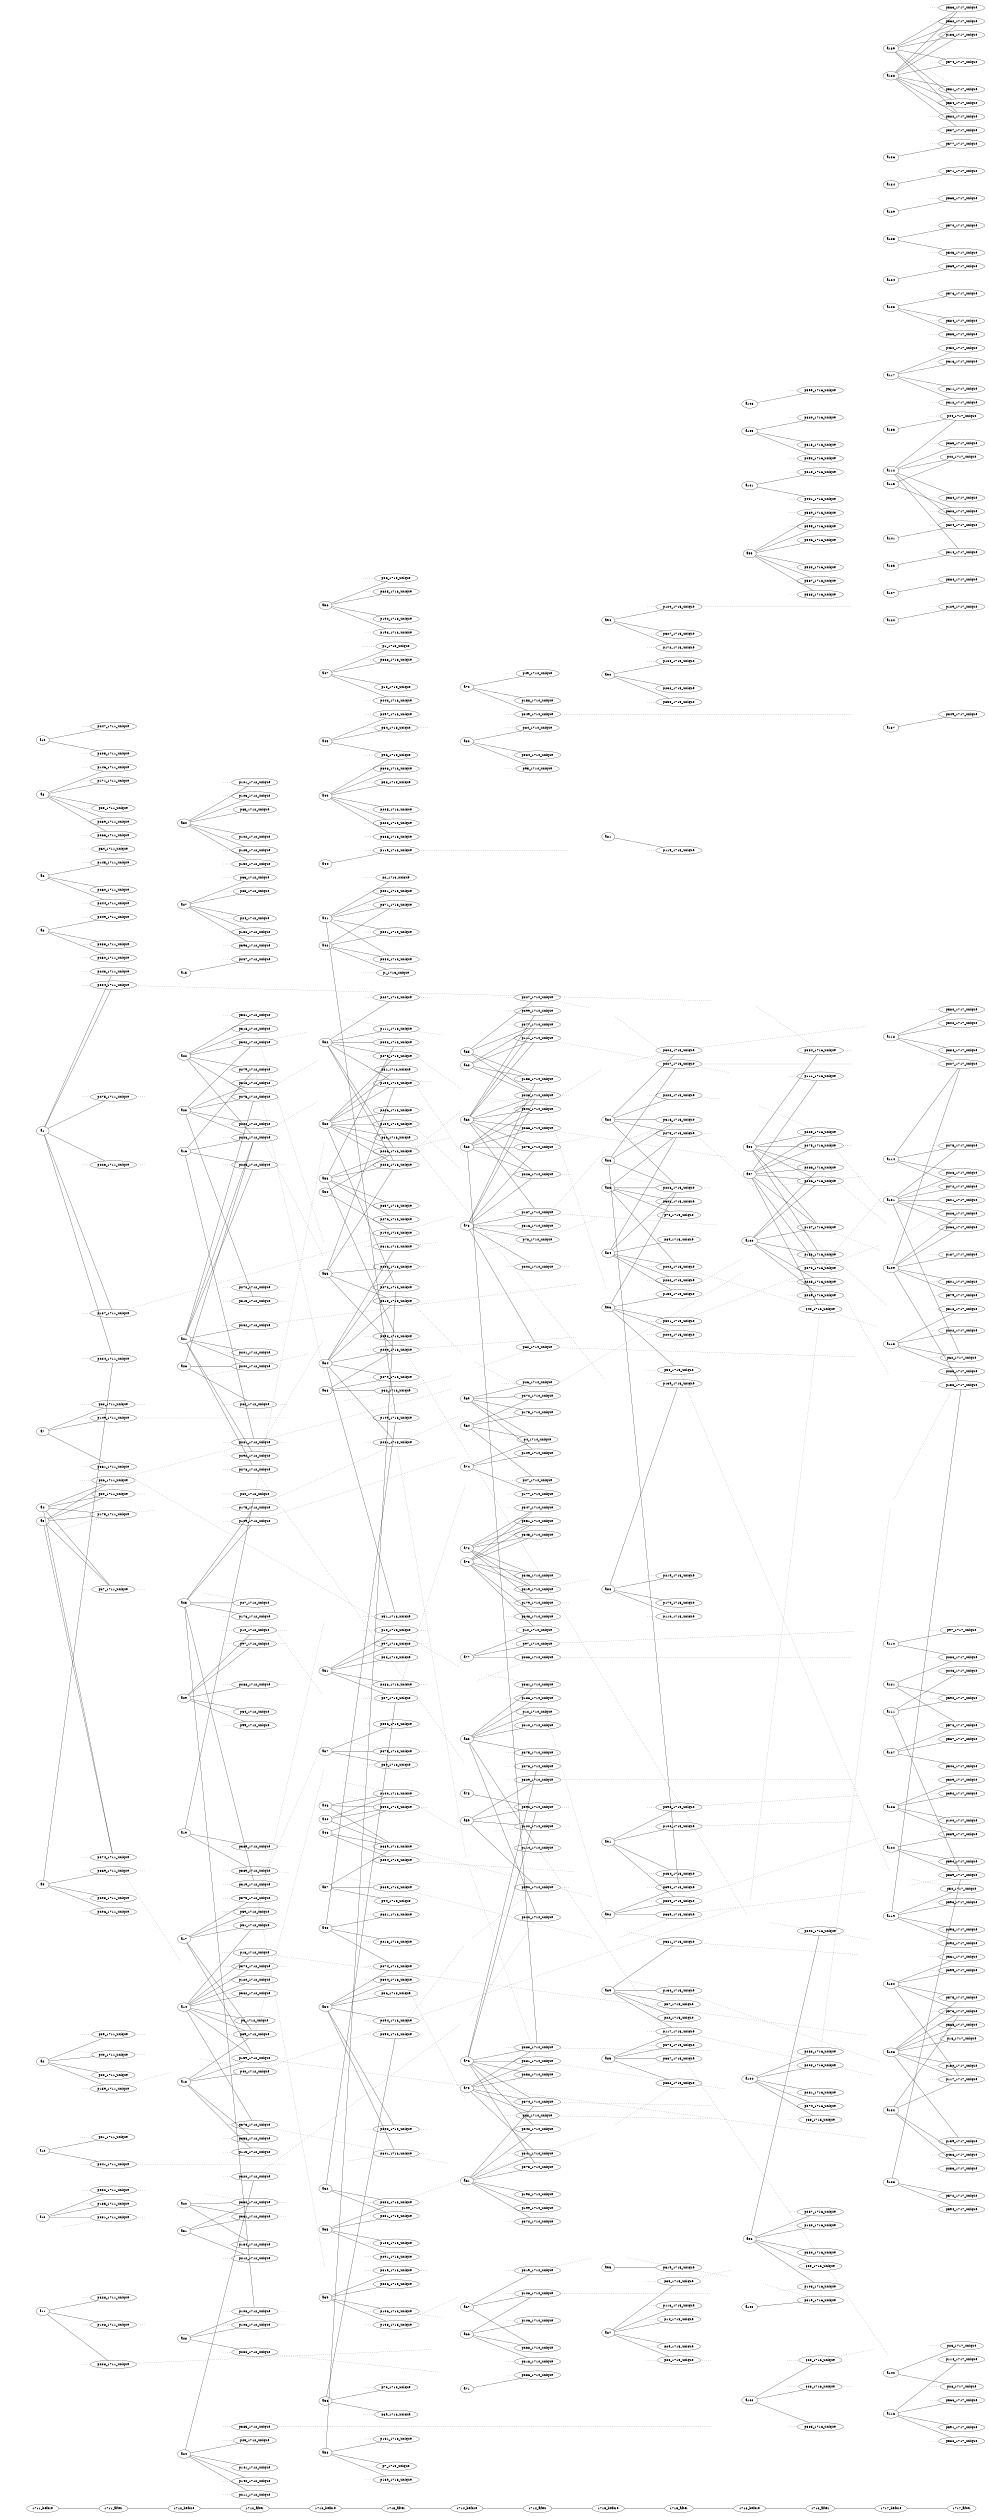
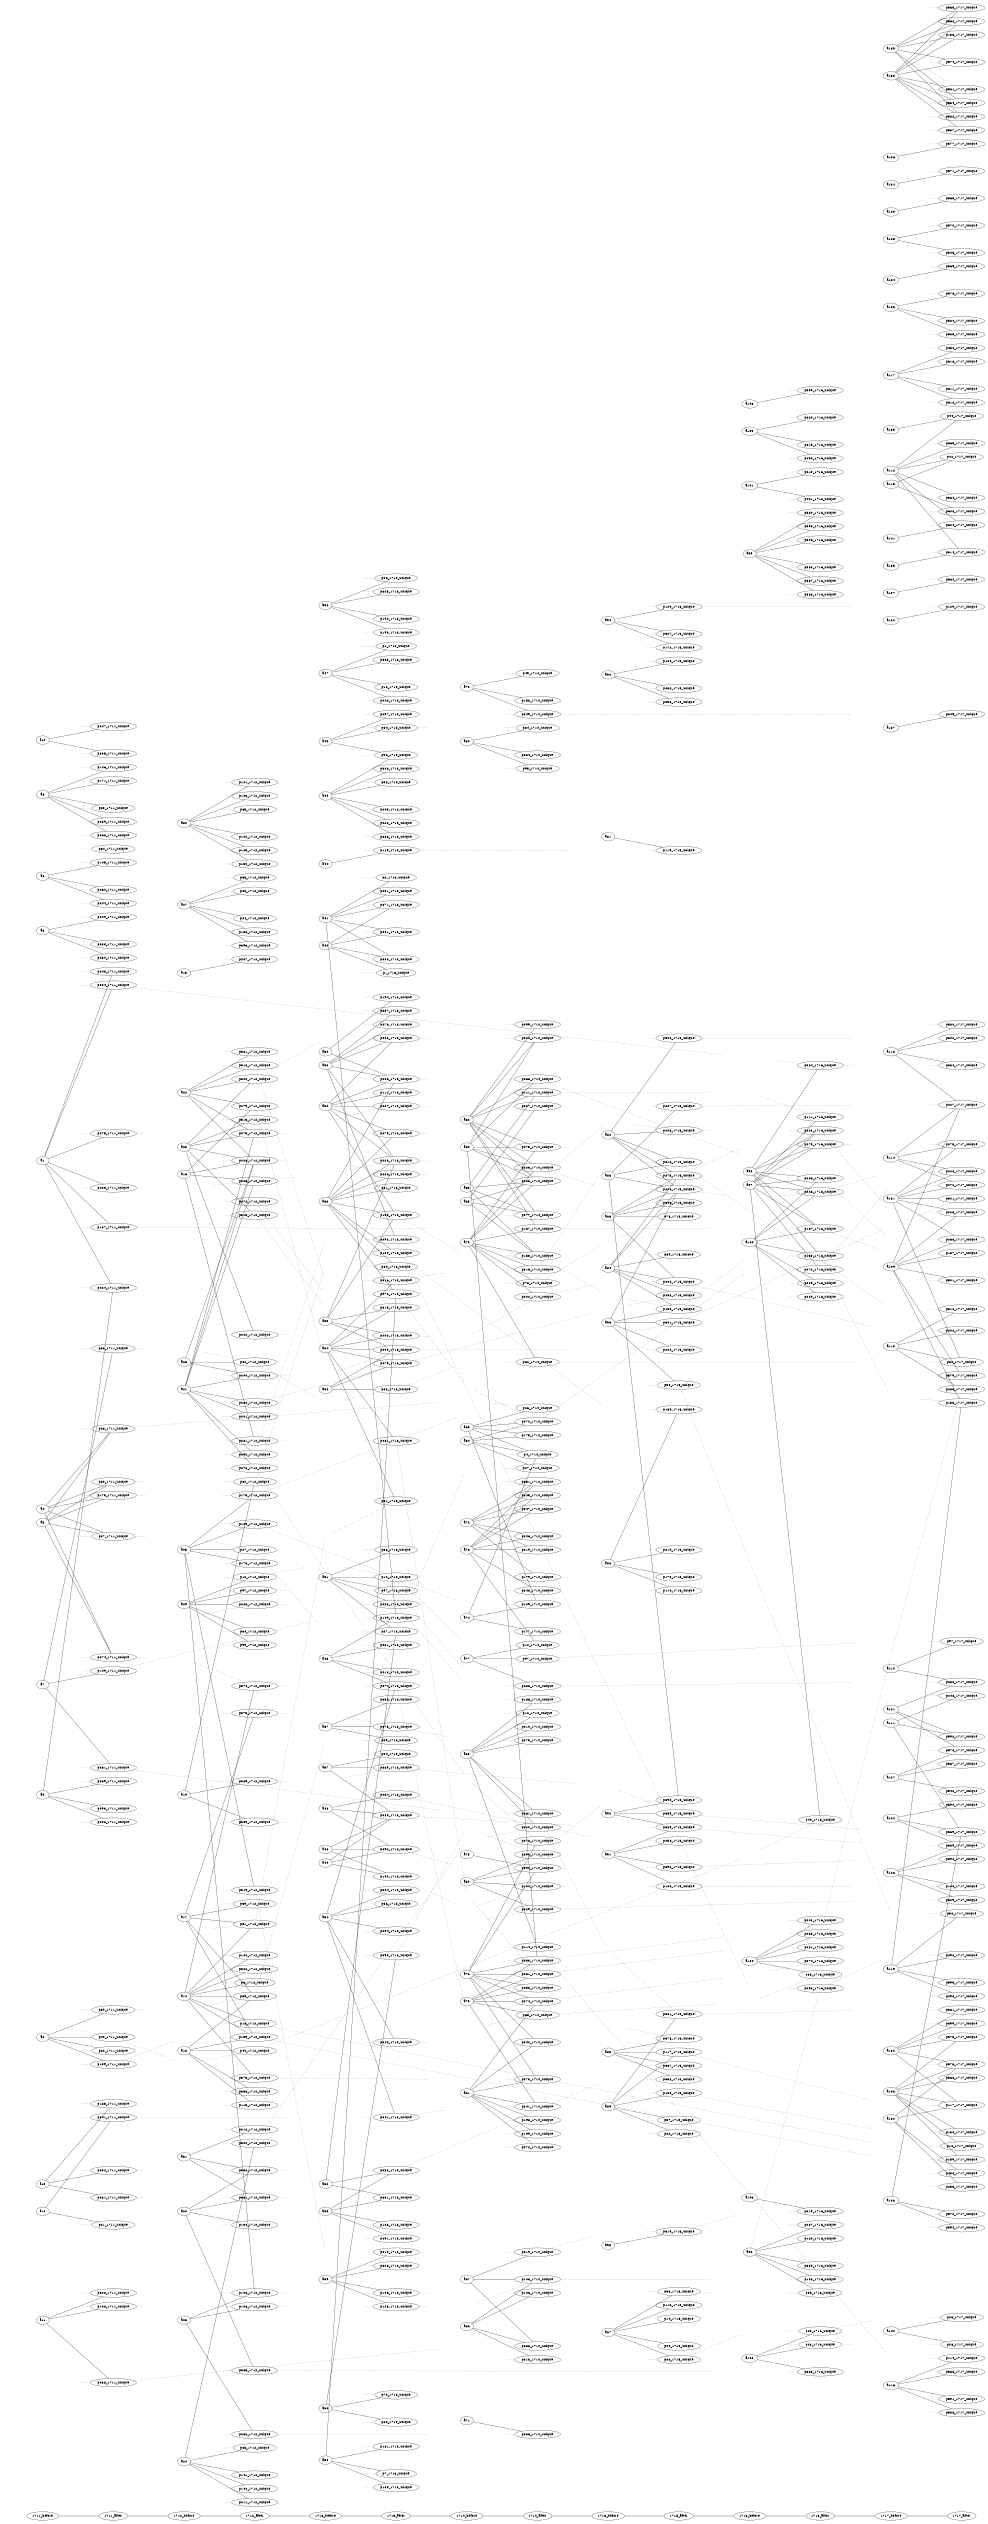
edge "p292_1716_unique" -- "a96": style solid -> dotted
edge "a20" -- "p385_1712_unique": added
